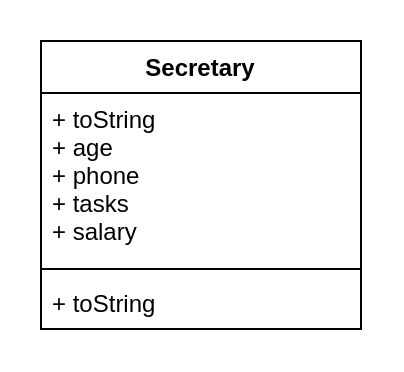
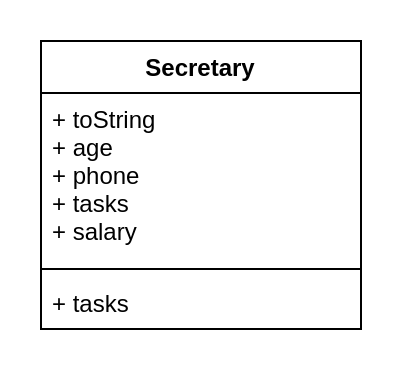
node "+ toString": label "+ toString" -> "+ tasks"
